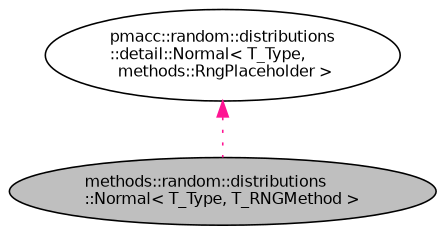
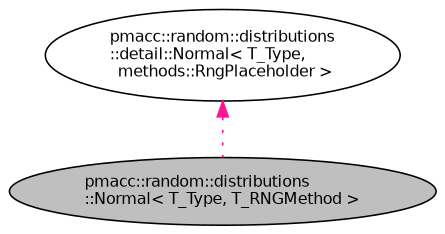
node "methods::random::distributions ::Normal< T_Type, T_RNGMethod >": label "methods::random::distributions ::Normal< T_Type, T_RNGMethod >" -> "pmacc::random::distributions ::Normal< T_Type, T_RNGMethod >"
